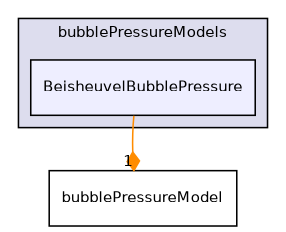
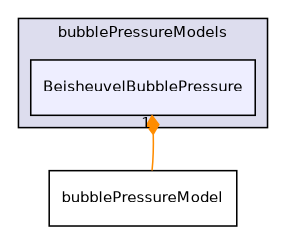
edge "BeisheuvelBubblePressure" -> "bubblePressureModel": reversed
